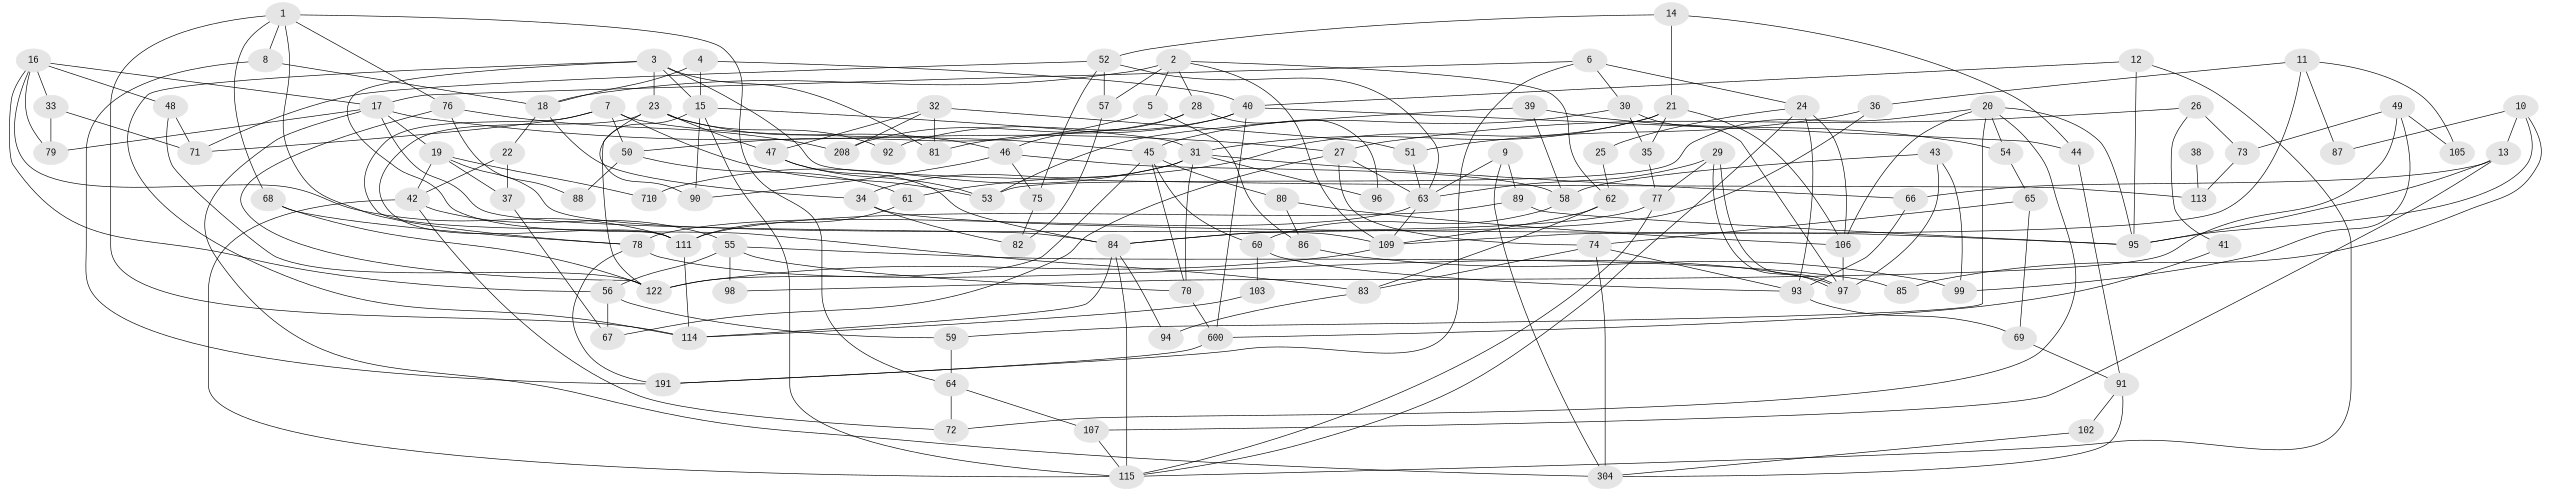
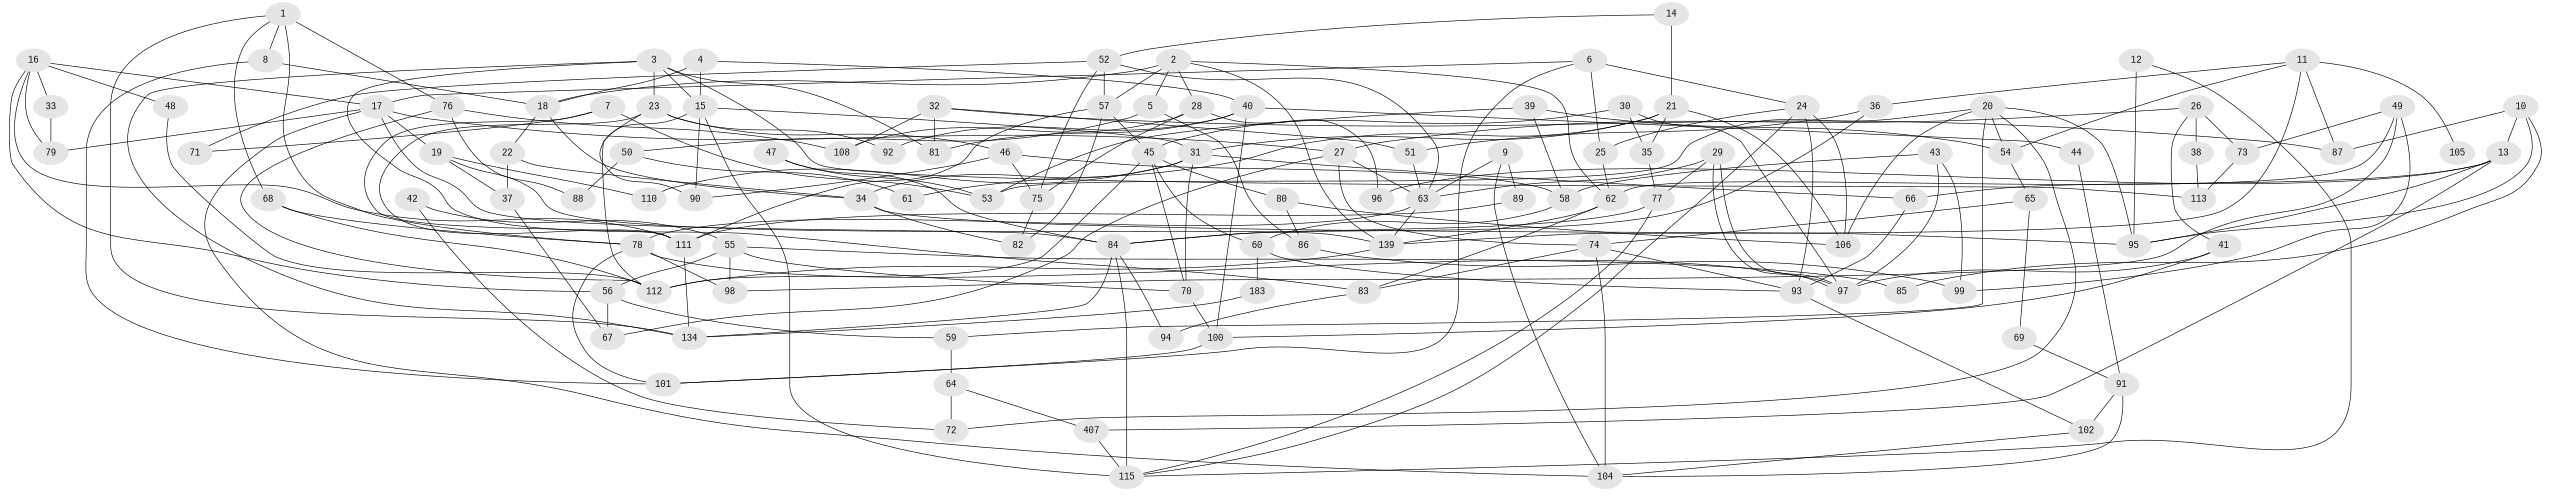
edge "14" -- "44": removed
edge "1" -- "64": removed
edge "12" -- "40": removed
edge "6" -- "30": now "6" -- "25"
edge "11" -- "54": added
edge "49" -- "105": now "49" -- "62"
edge "33" -- "71": removed
edge "48" -- "71": removed
edge "7" -- "50": removed
edge "32" -- "47": now "32" -- "87"
edge "26" -- "38": added
edge "28" -- "46": now "28" -- "75"
edge "23" -- "47": removed
edge "7" -- "45": now "57" -- "45"
node "208": label "208" -> "108"
edge "19" -- "42": removed
edge "22" -- "42": now "22" -- "34"
edge "31" -- "96": now "13" -- "96"
node "710": label "710" -> "110"
edge "61" -- "111": now "57" -- "111"
edge "89" -- "95": removed
node "109": label "109" -> "139"
edge "106" -- "97": now "41" -- "97"
edge "78" -- "98": added
node "122": label "122" -> "112"
node "103": label "103" -> "183"
edge "93" -- "69": now "93" -- "102"
node "114": label "114" -> "134"
node "600": label "600" -> "100"
node "191": label "191" -> "101"
node "107": label "107" -> "407"
edge "42" -- "115": removed
node "304": label "304" -> "104"
